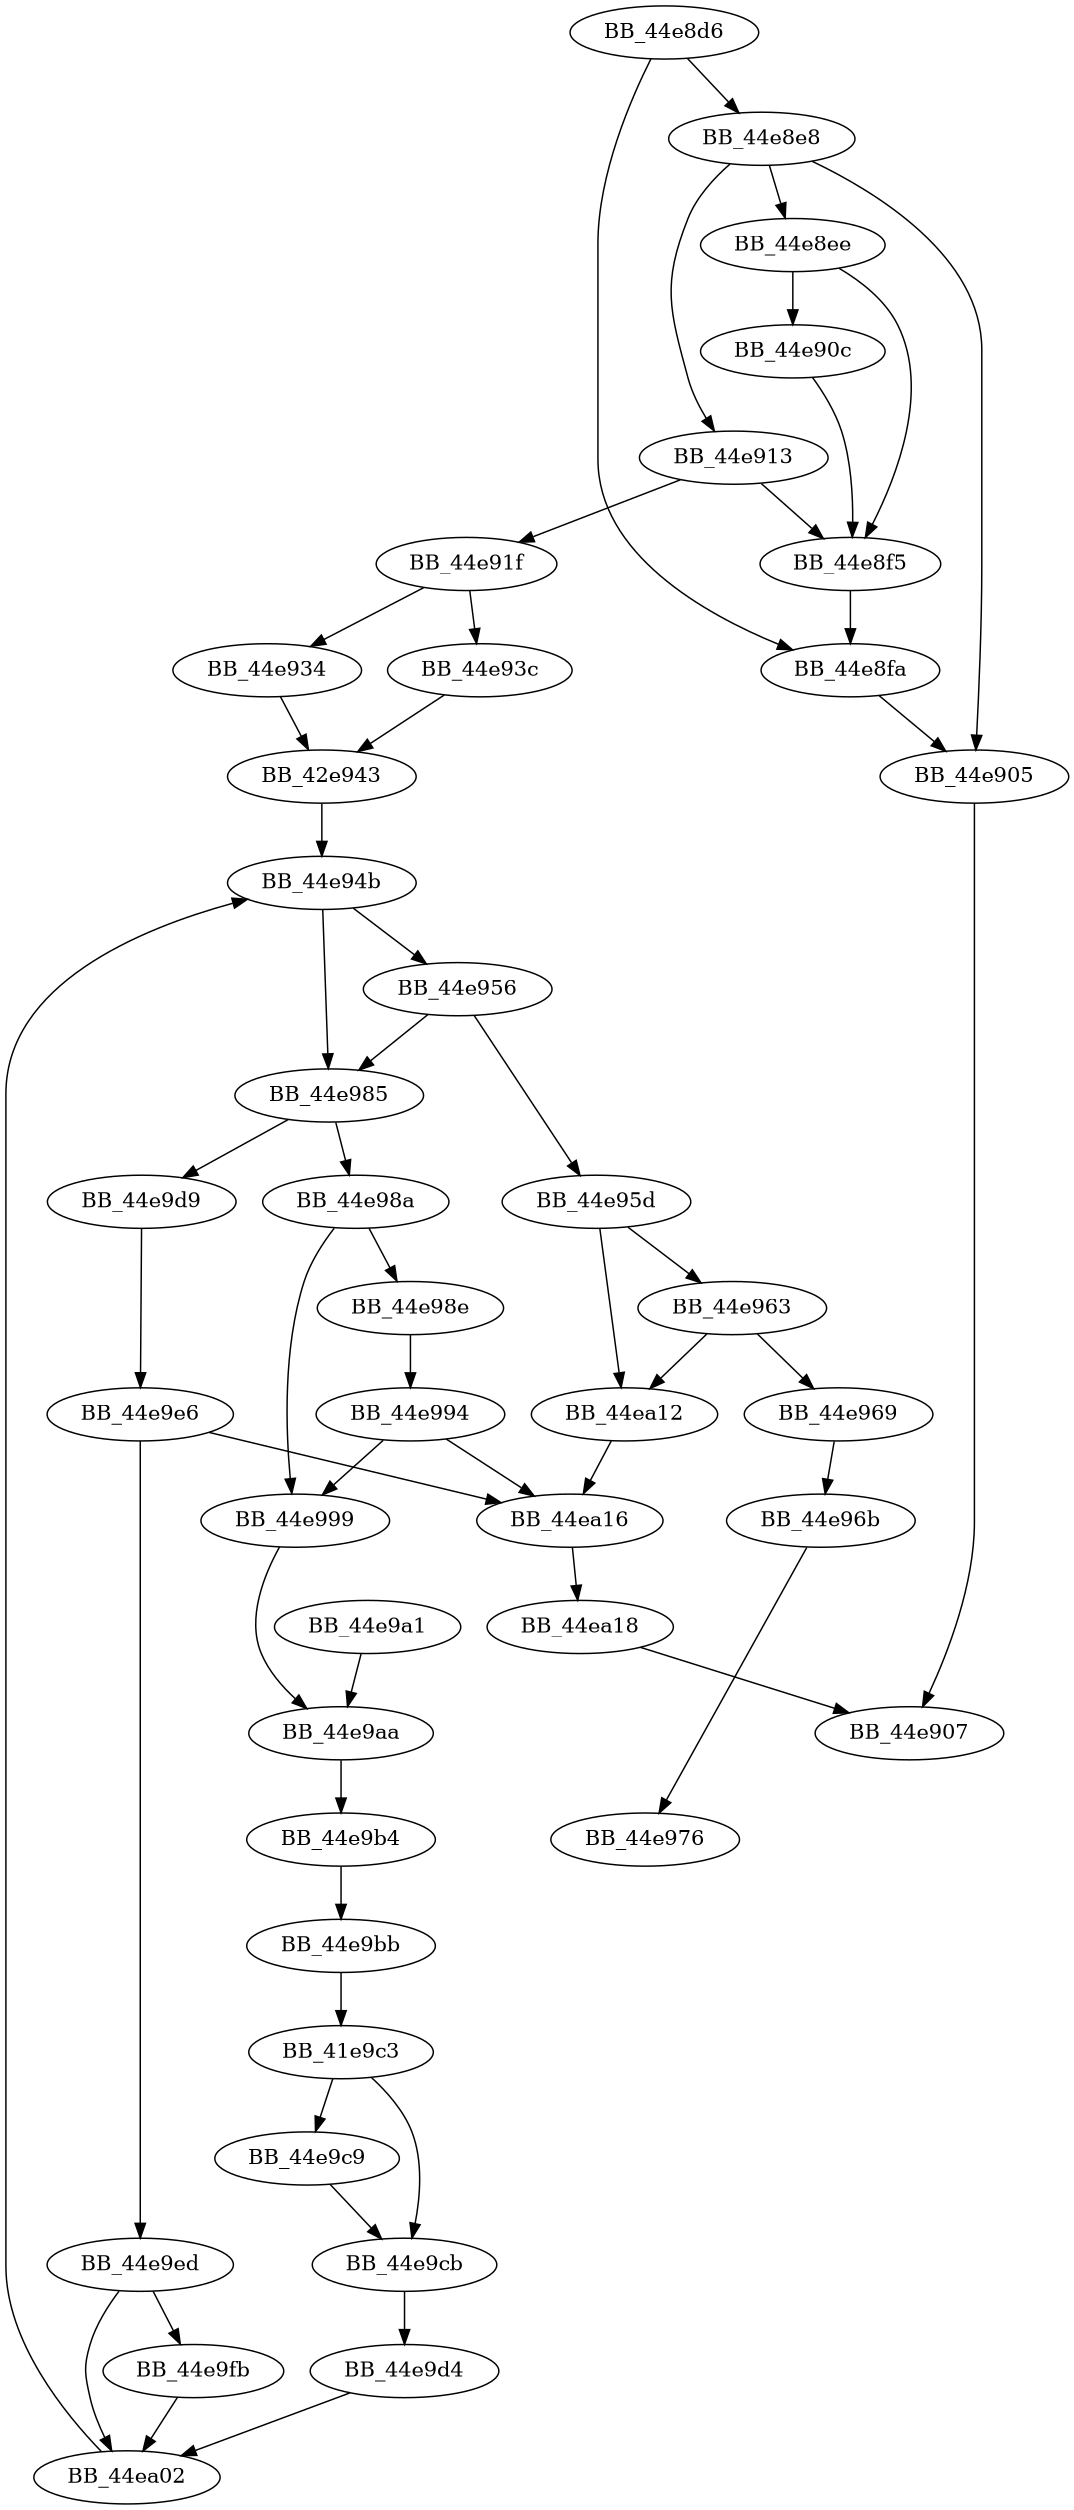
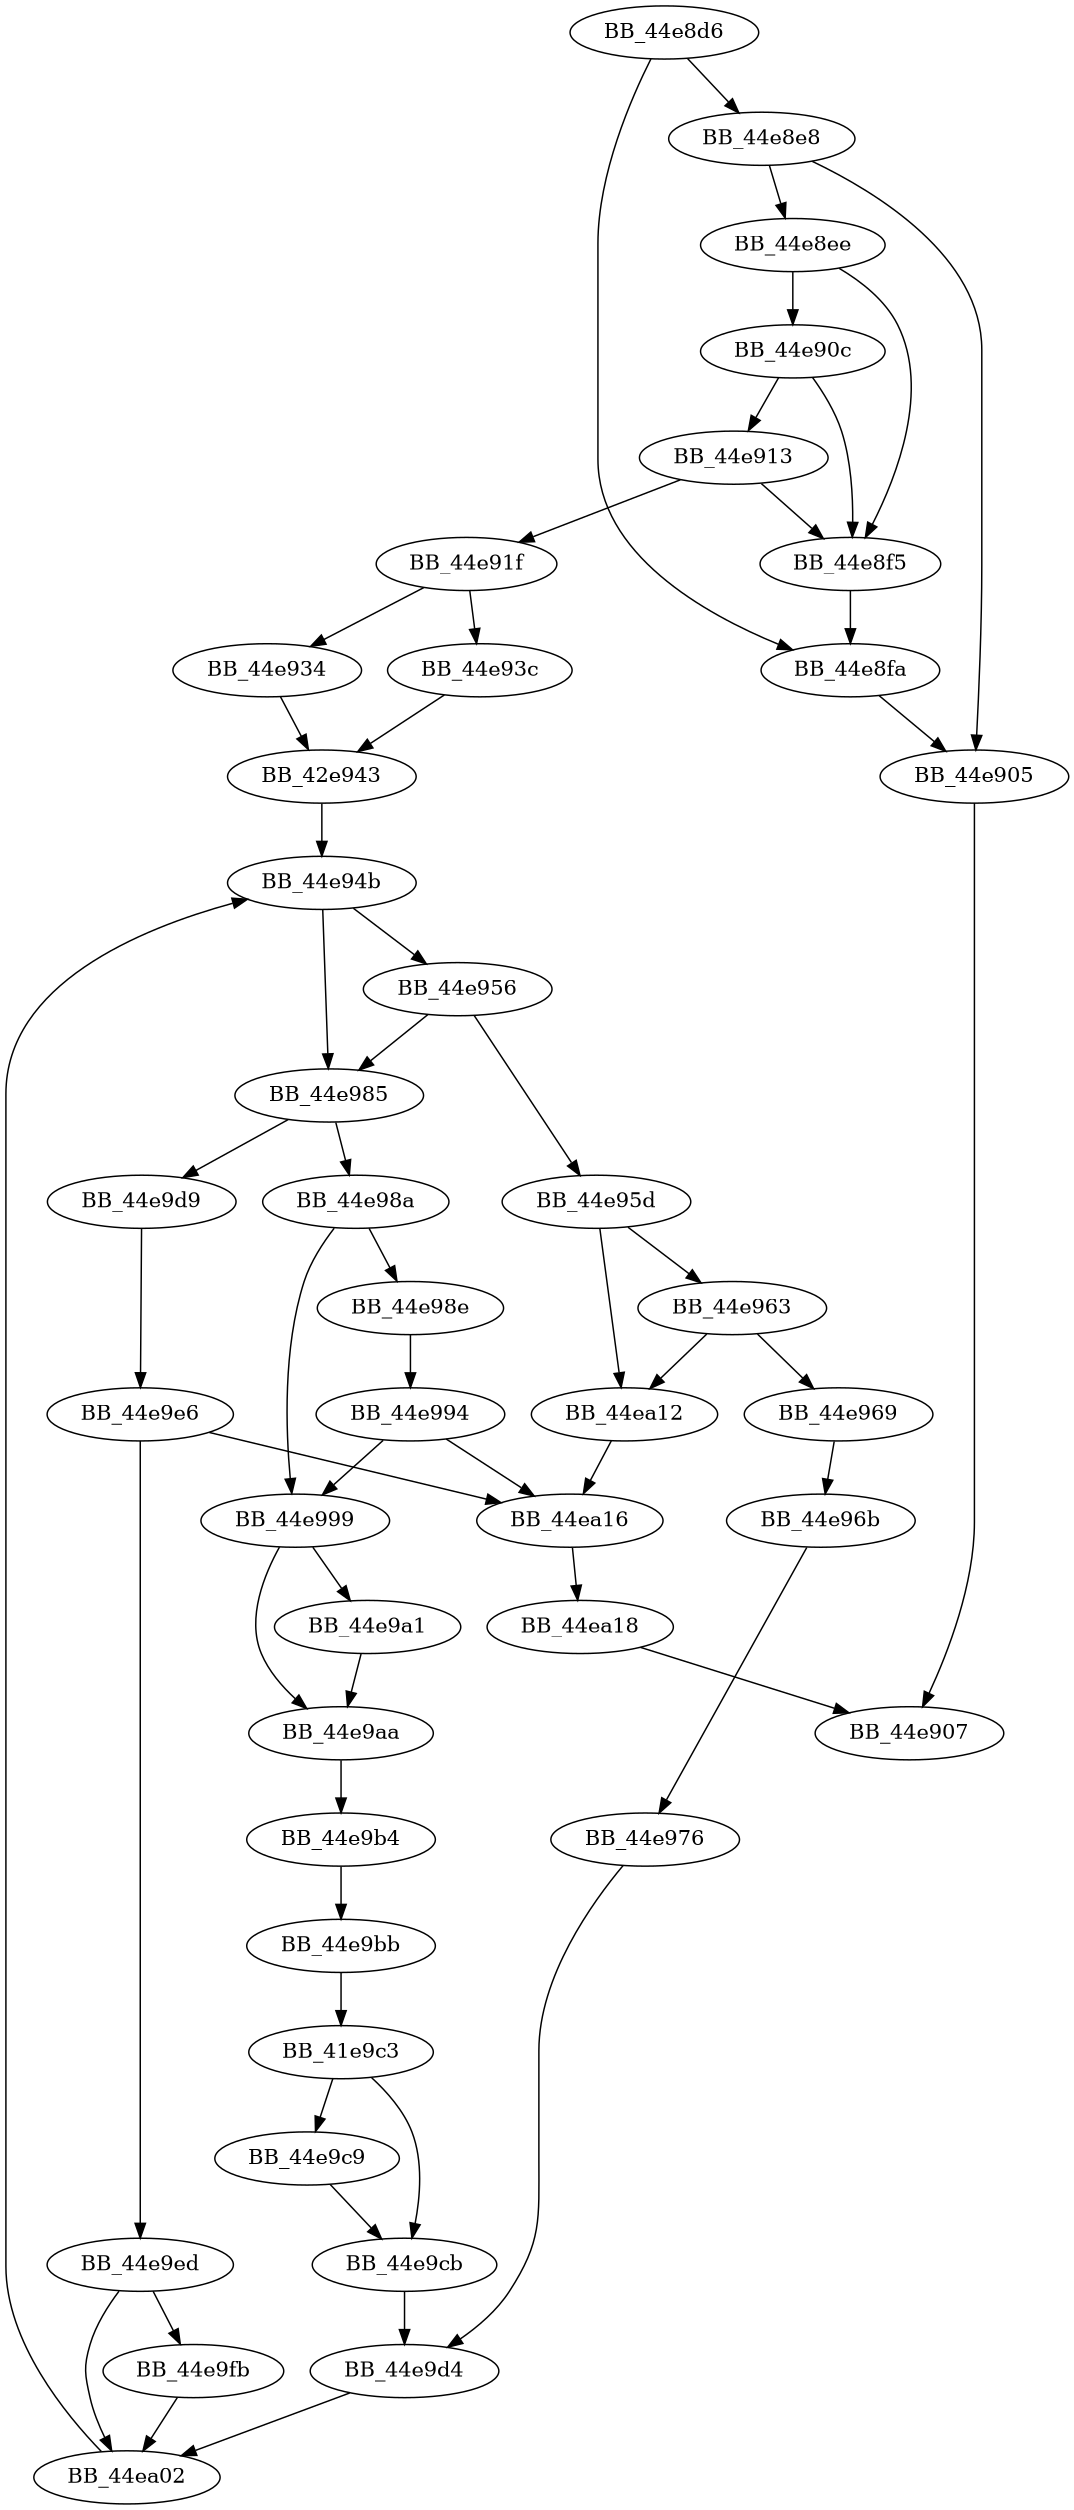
edge "BB_44e8e8" -> "BB_44e913": now "BB_44e90c" -> "BB_44e913"
edge "BB_44e999" -> "BB_44e9a1": added
edge "BB_44e976" -> "BB_44e9d4": added
